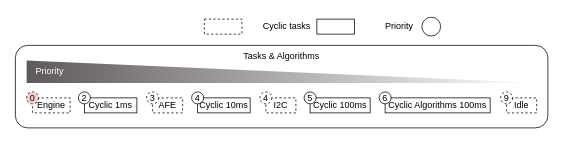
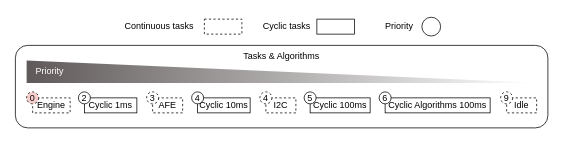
node "Continuous tasks": added
